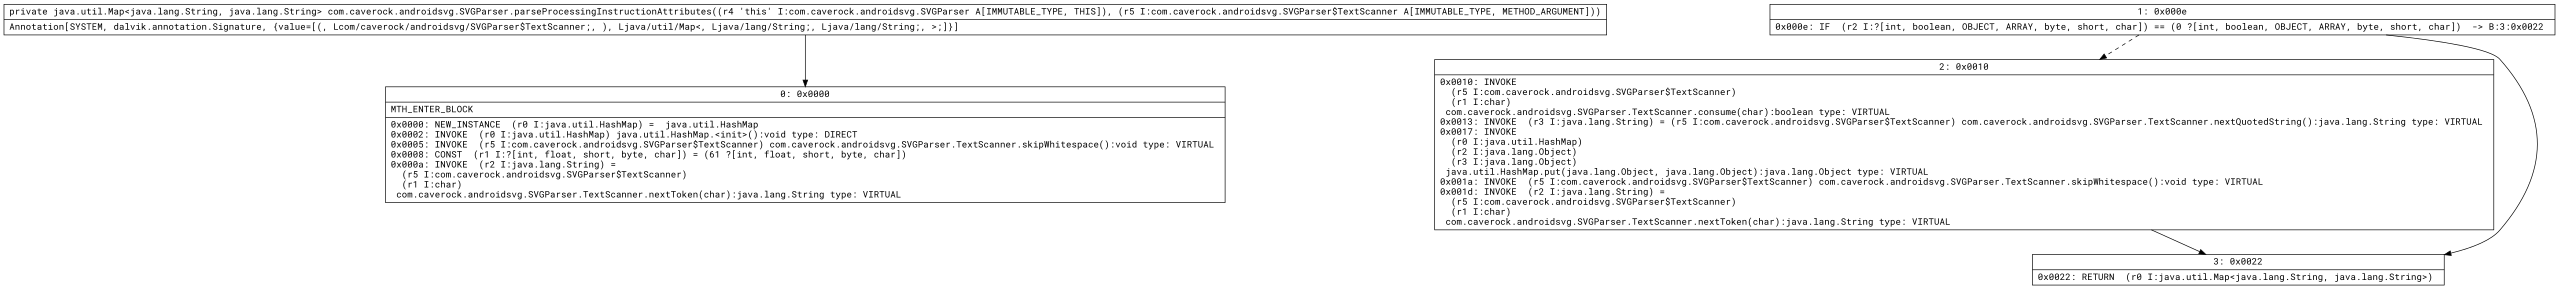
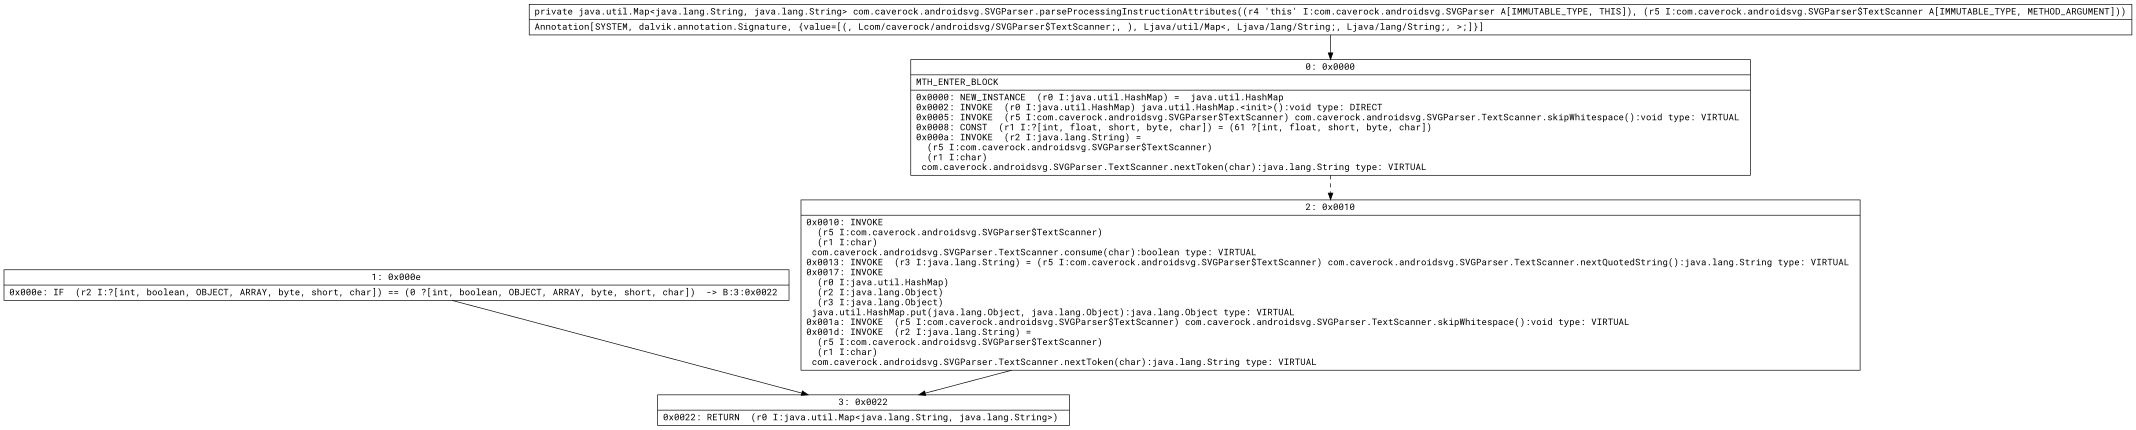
edge "1: 0x000e" -> "2: 0x0010": now "0: 0x0000" -> "2: 0x0010"
